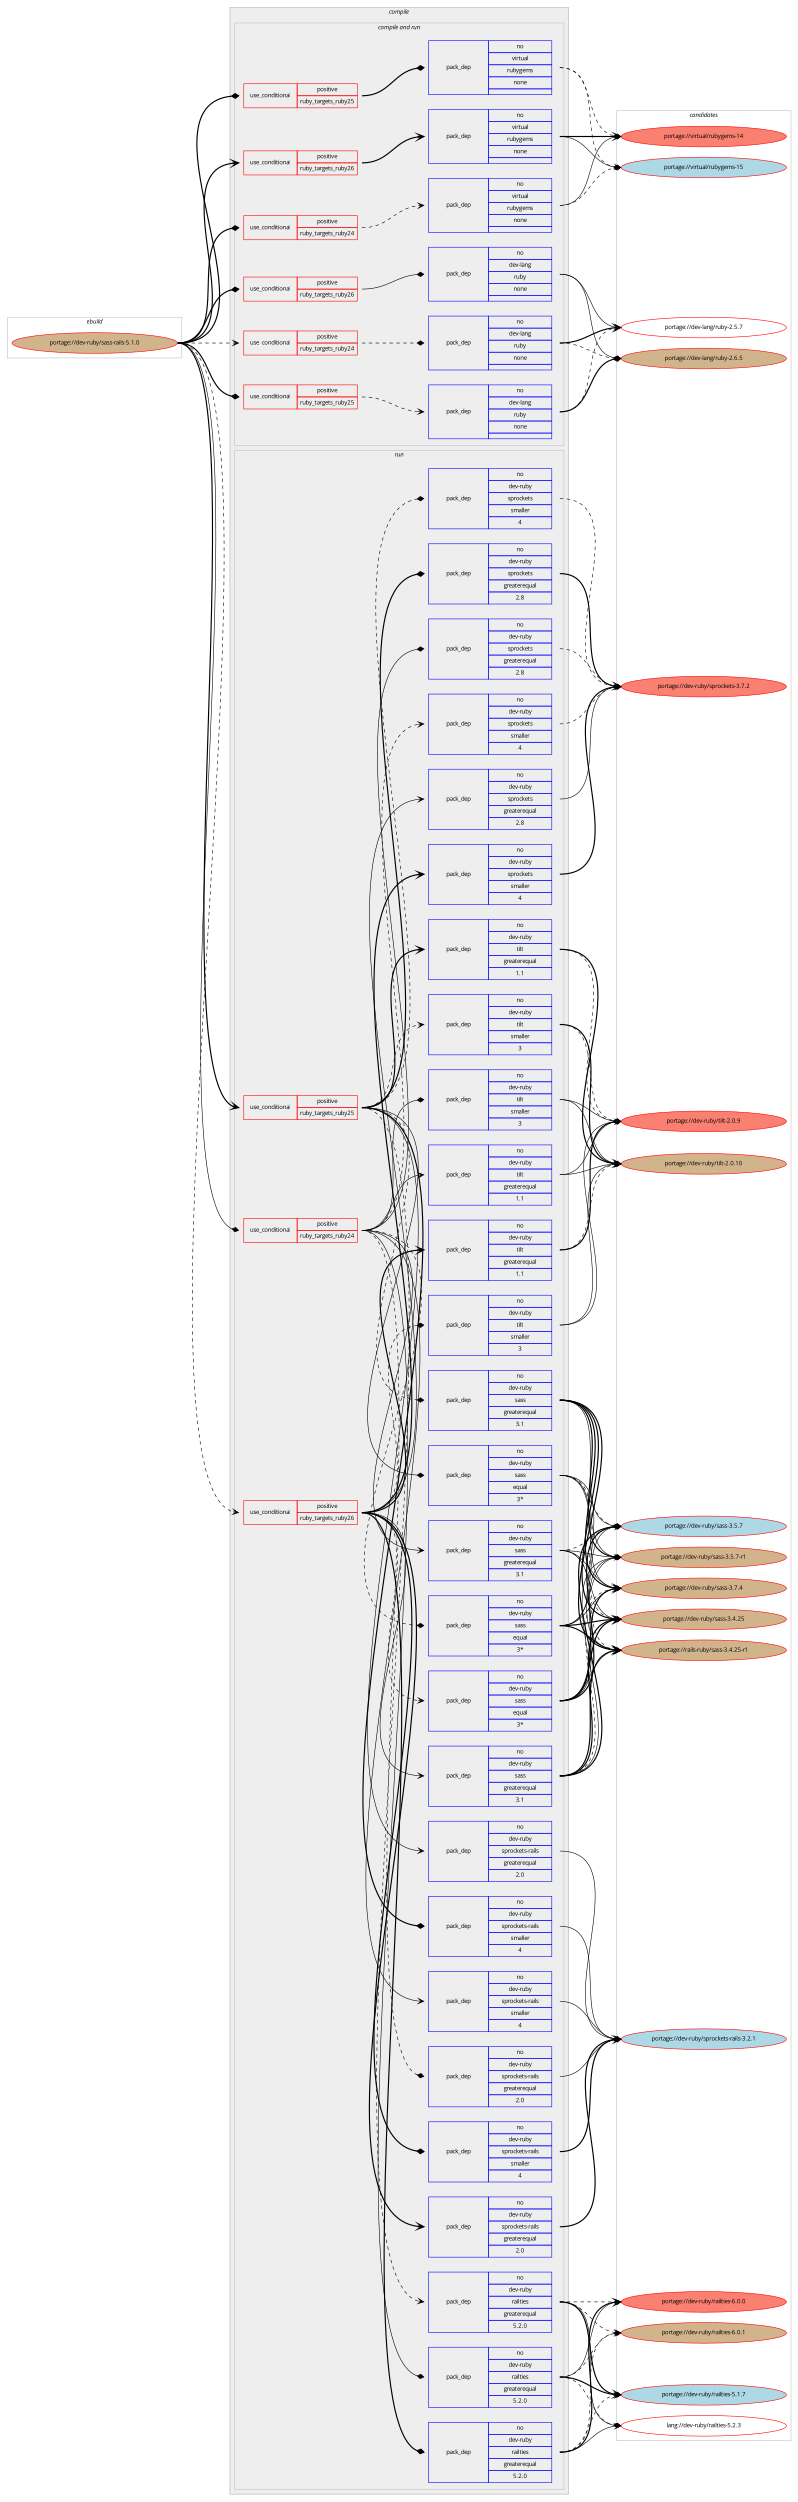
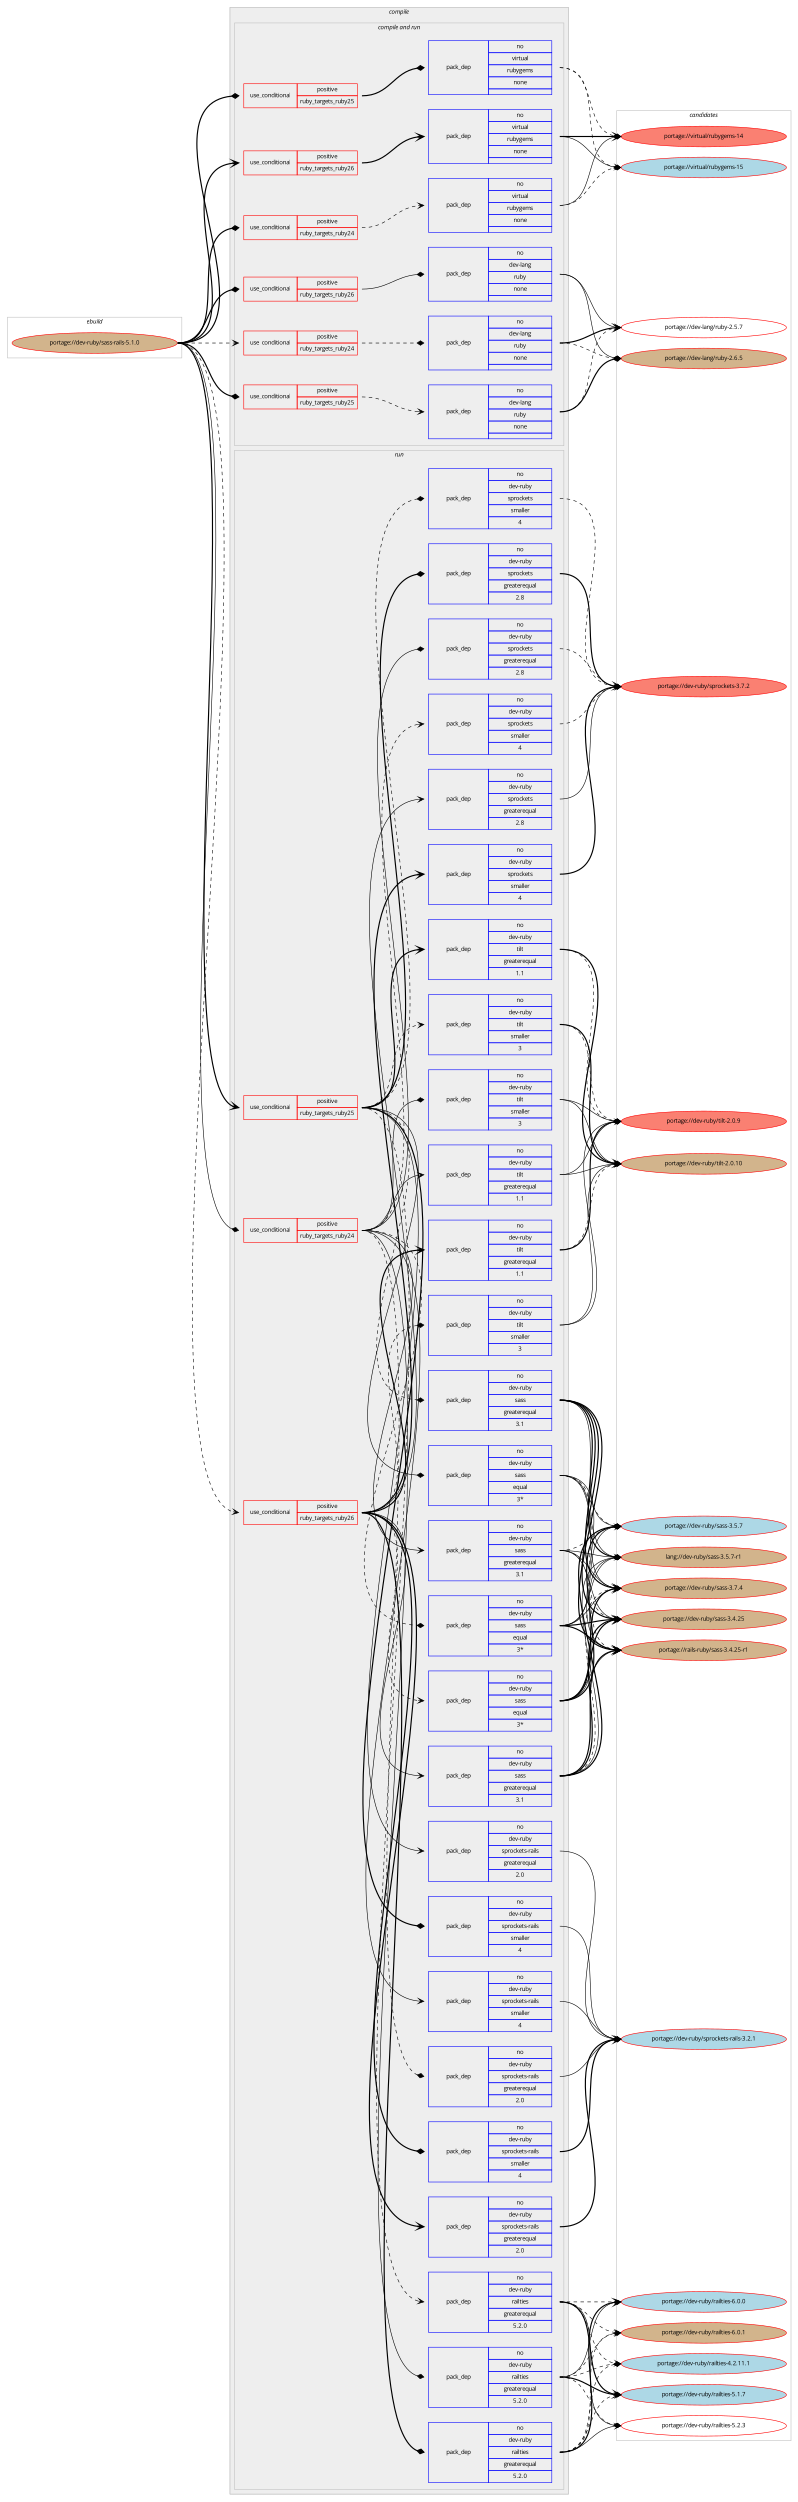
node "portage://dev-ruby/sass-3.5.7-r1": label "portage://dev-ruby/sass-3.5.7-r1" -> "lang://dev-ruby/sass-3.5.7-r1"
node "portage://dev-ruby/railties-6.0.0": fillcolor salmon -> lightblue
node "portage://dev-ruby/railties-4.2.11.1": added
node "lang://dev-ruby/railties-5.2.3": label "lang://dev-ruby/railties-5.2.3" -> "portage://dev-ruby/railties-5.2.3"
